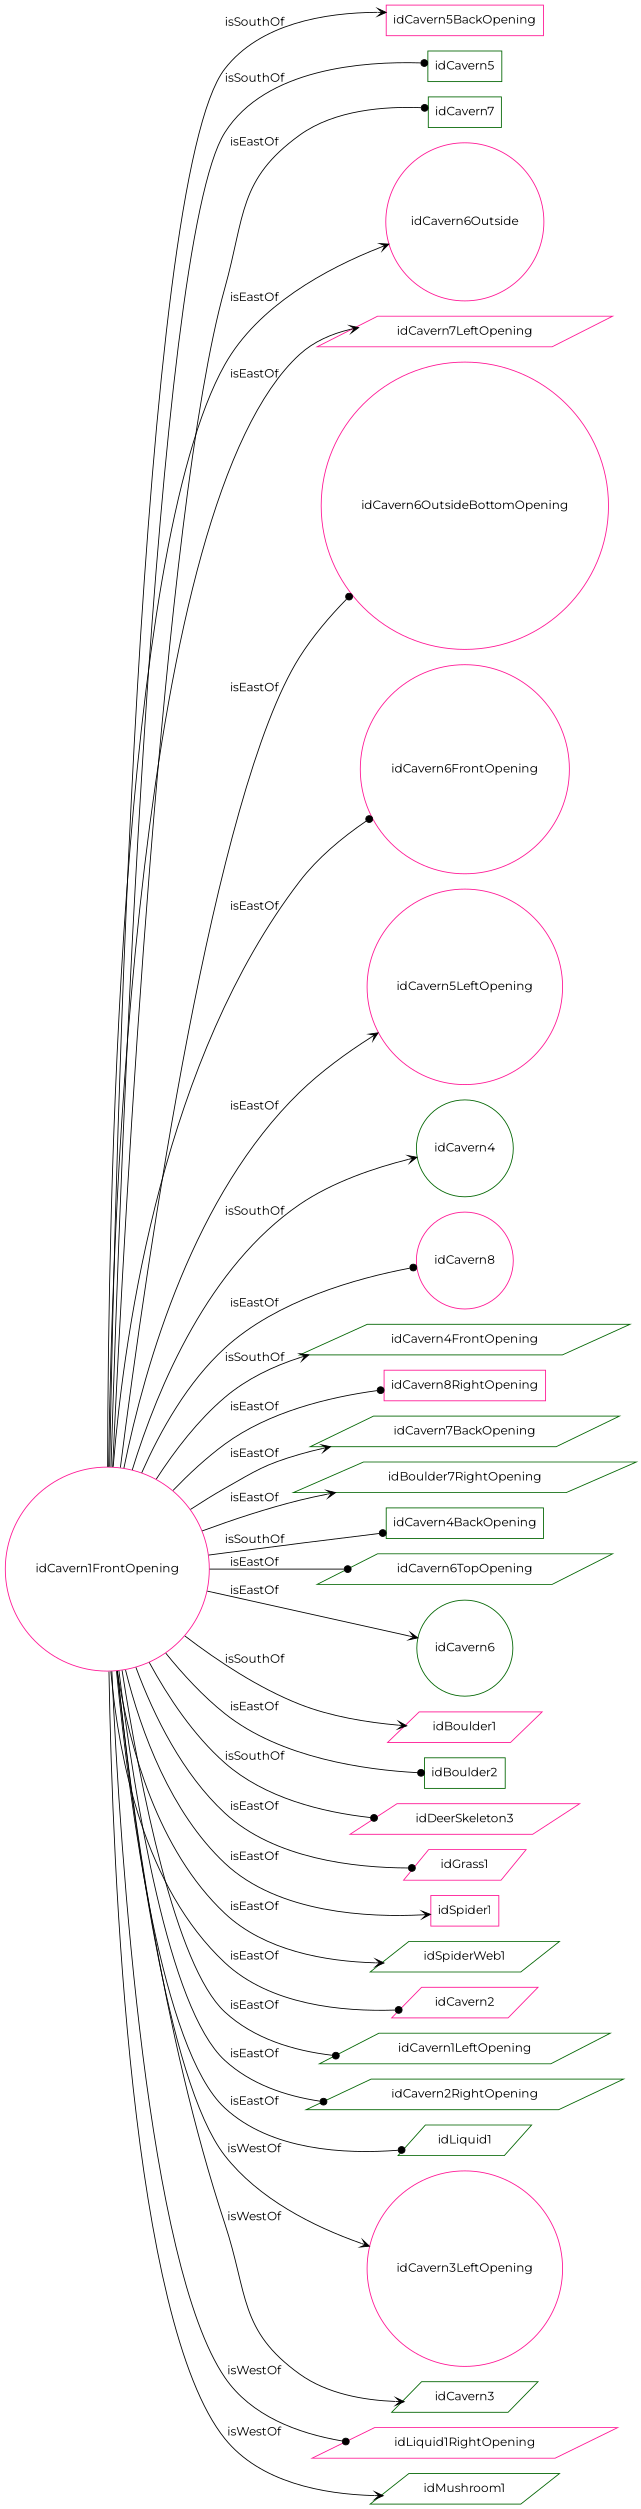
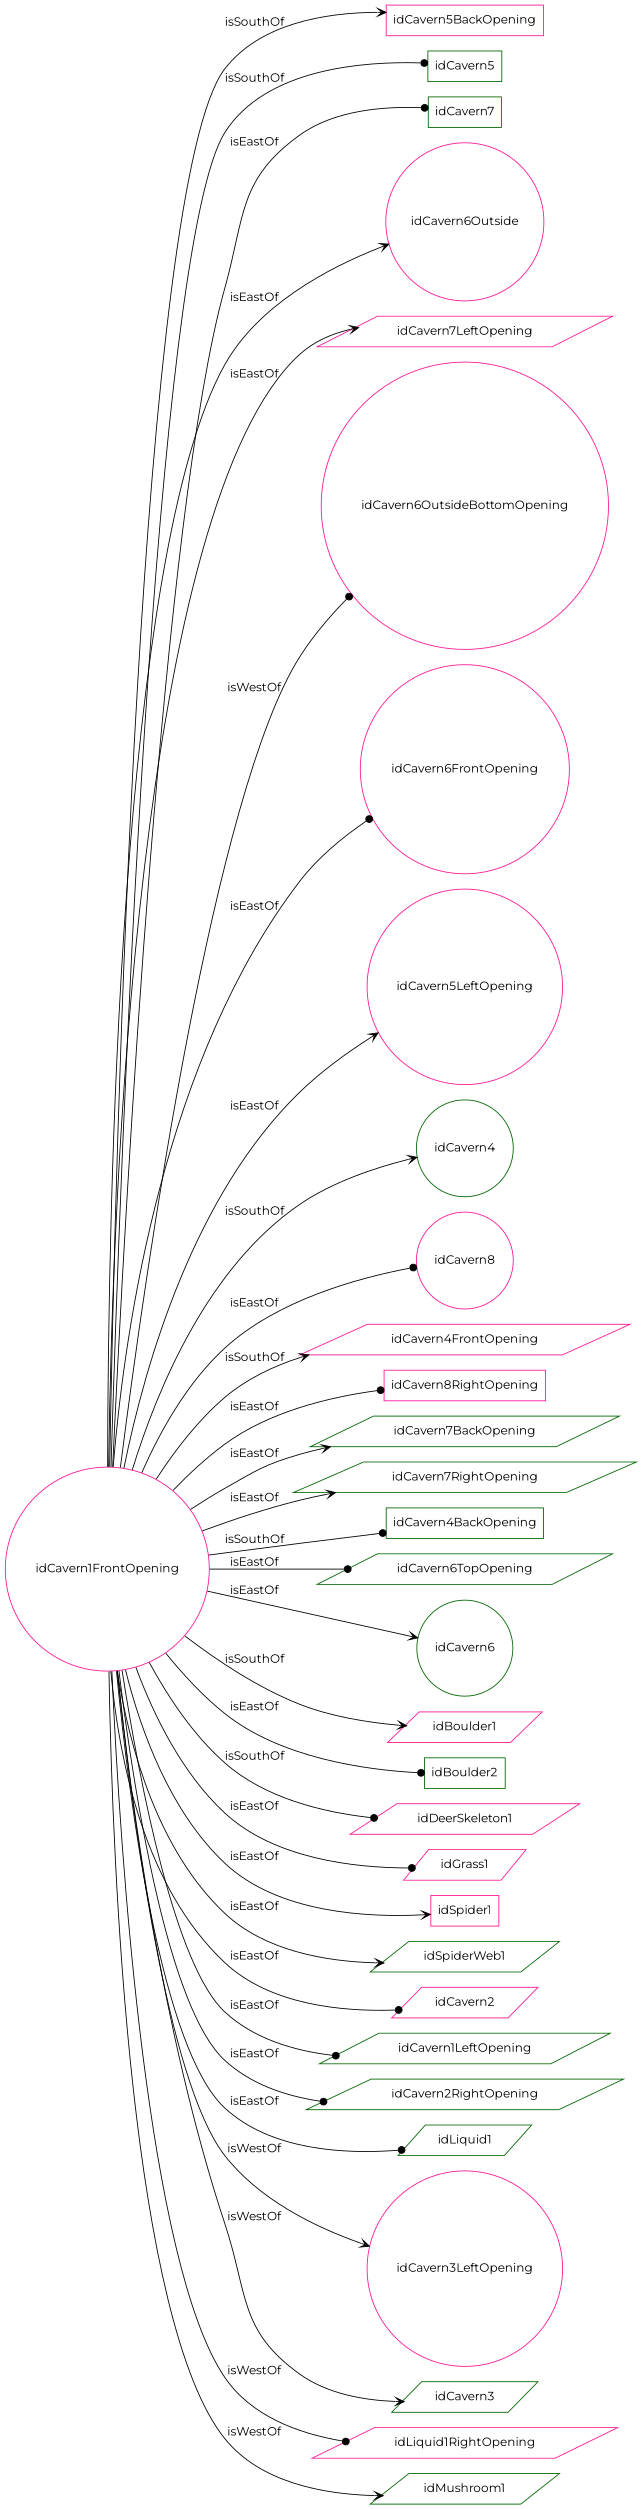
edge "idCavern1FrontOpening" -> "idCavern6OutsideBottomOpening": label "isEastOf" -> "isWestOf"
node "idCavern4FrontOpening": color darkgreen -> deeppink
node "idBoulder7RightOpening": label "idBoulder7RightOpening" -> "idCavern7RightOpening"
node "idDeerSkeleton3": label "idDeerSkeleton3" -> "idDeerSkeleton1"
